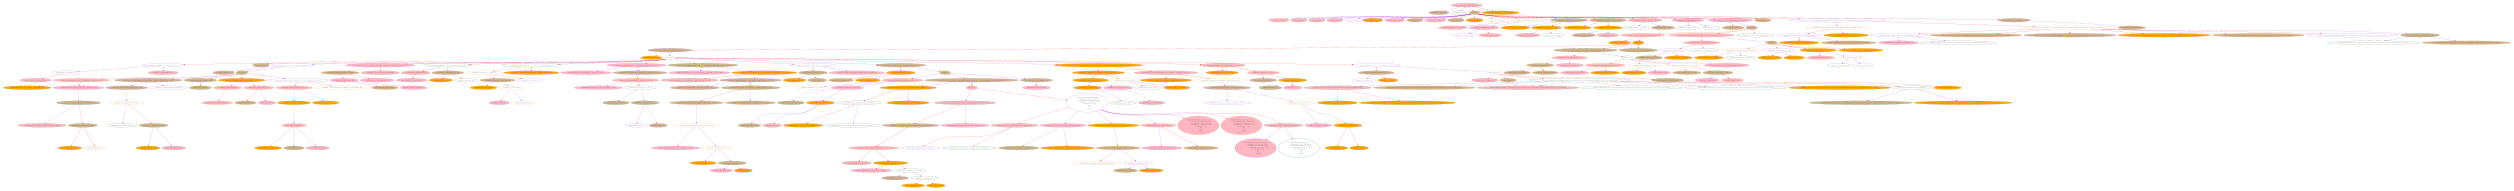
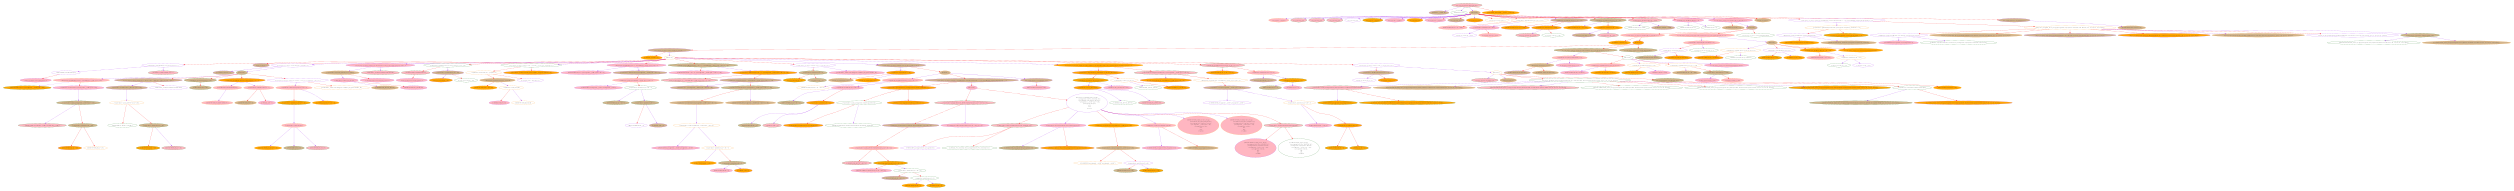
node "(LOCAL,v9: int)": fillcolor tan -> orange
